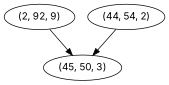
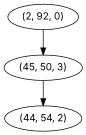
node "(2, 92, 9)": label "(2, 92, 9)" -> "(2, 92, 0)"
edge "(44, 54, 2)" -> "(45, 50, 3)": reversed
